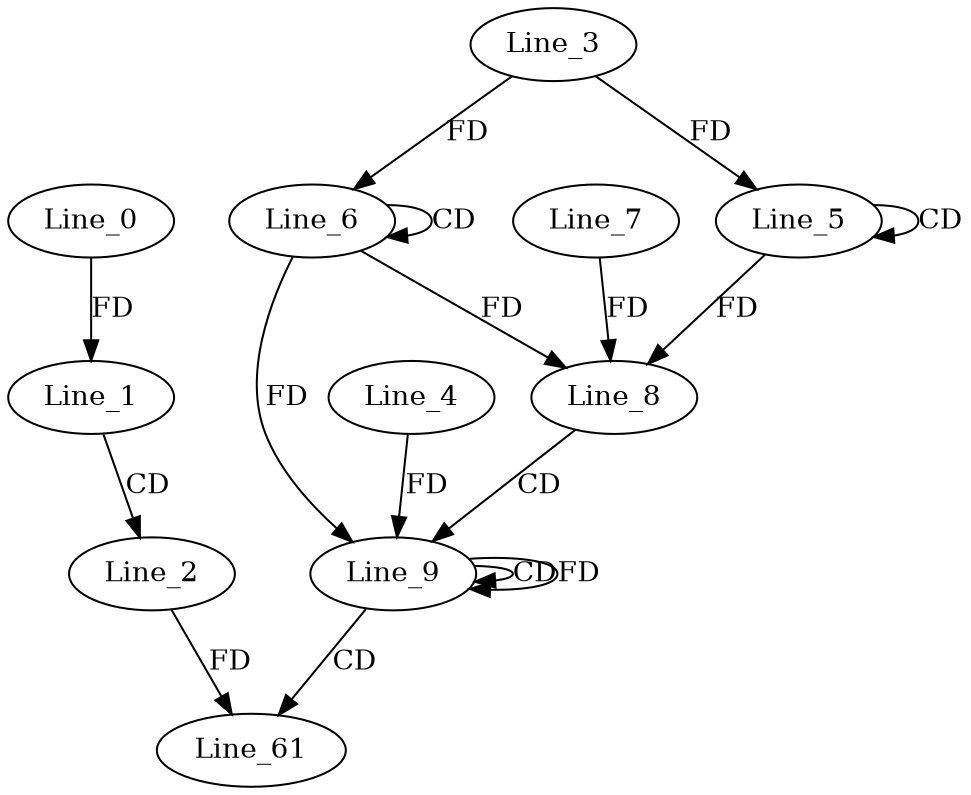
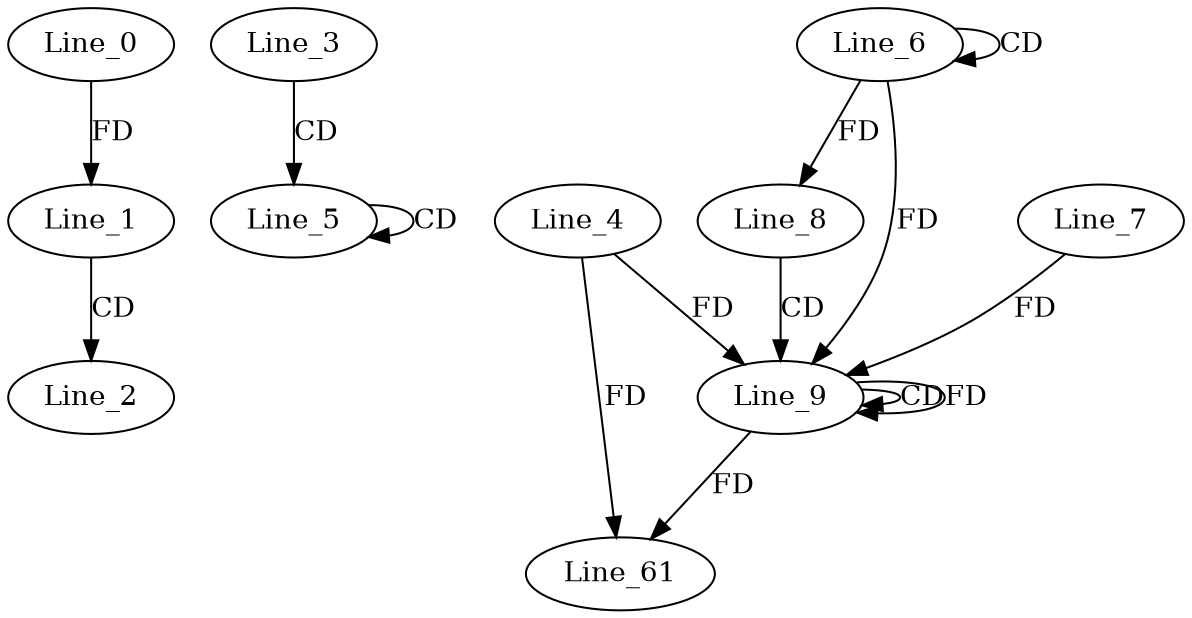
edge "Line_3" -> "Line_6": removed, label "FD"
edge "Line_3" -> "Line_5": label "FD" -> "CD"
edge "Line_7" -> "Line_8": now "Line_7" -> "Line_9"
edge "Line_5" -> "Line_8": removed, label "FD"
edge "Line_2" -> "Line_61": now "Line_4" -> "Line_61"
edge "Line_9" -> "Line_61": label "CD" -> "FD"
